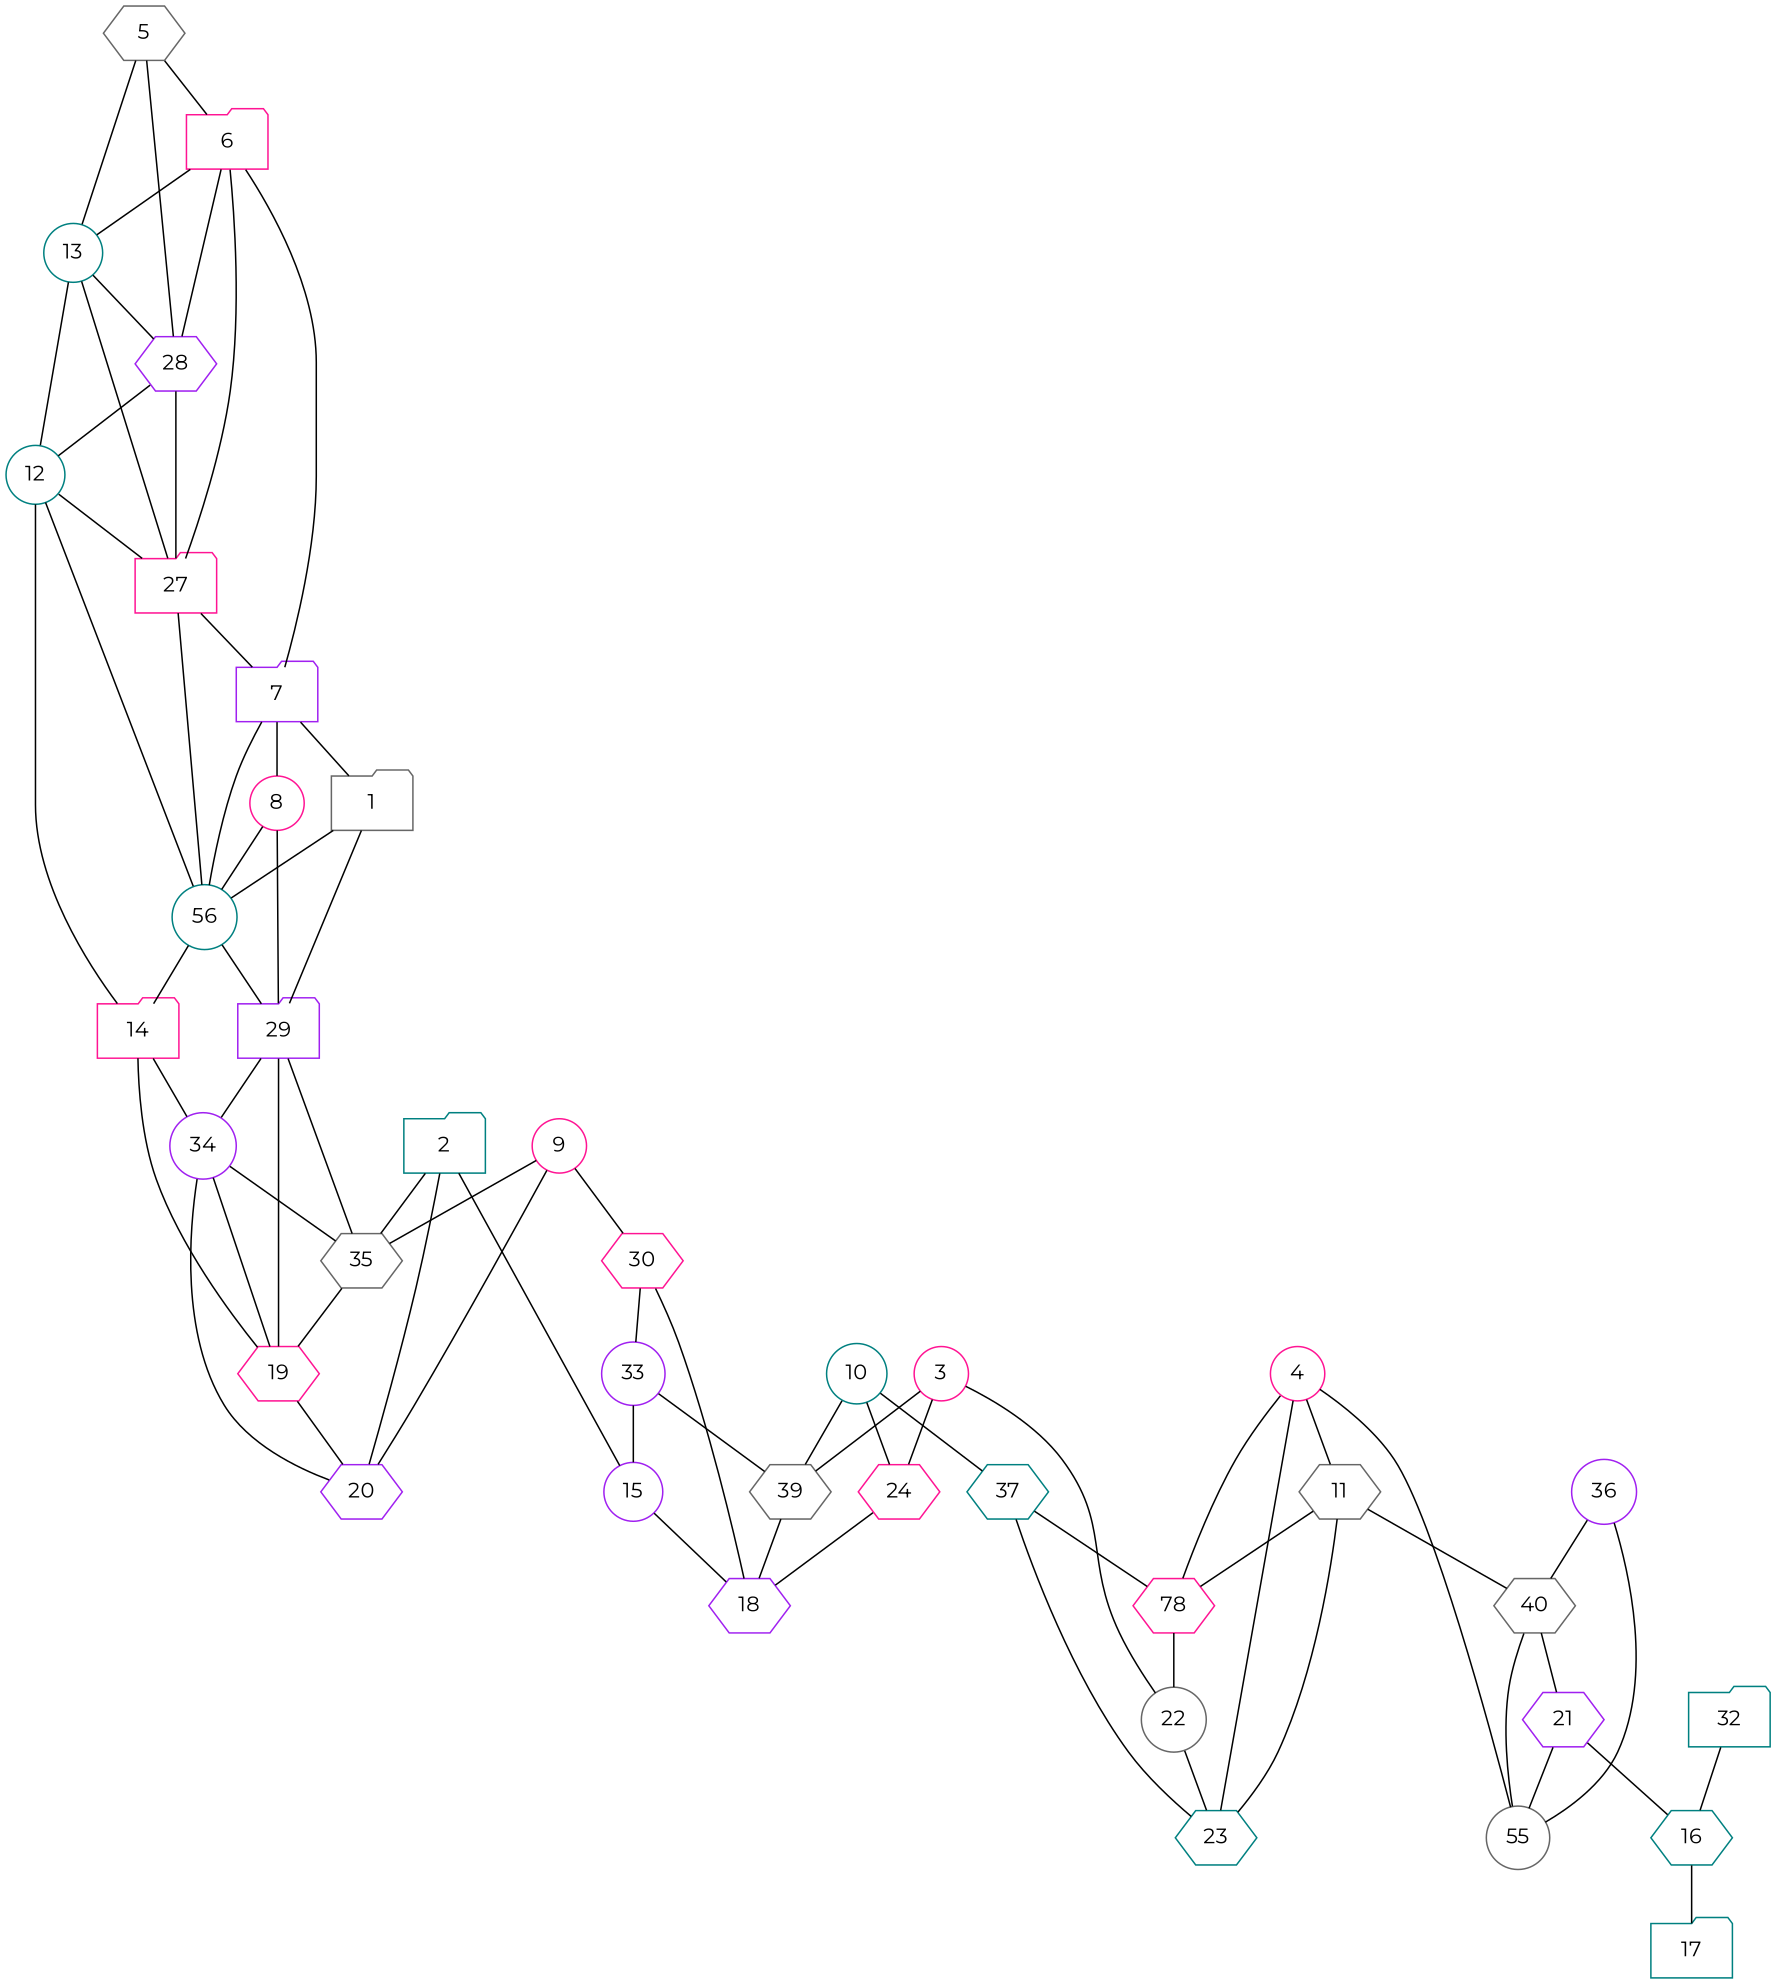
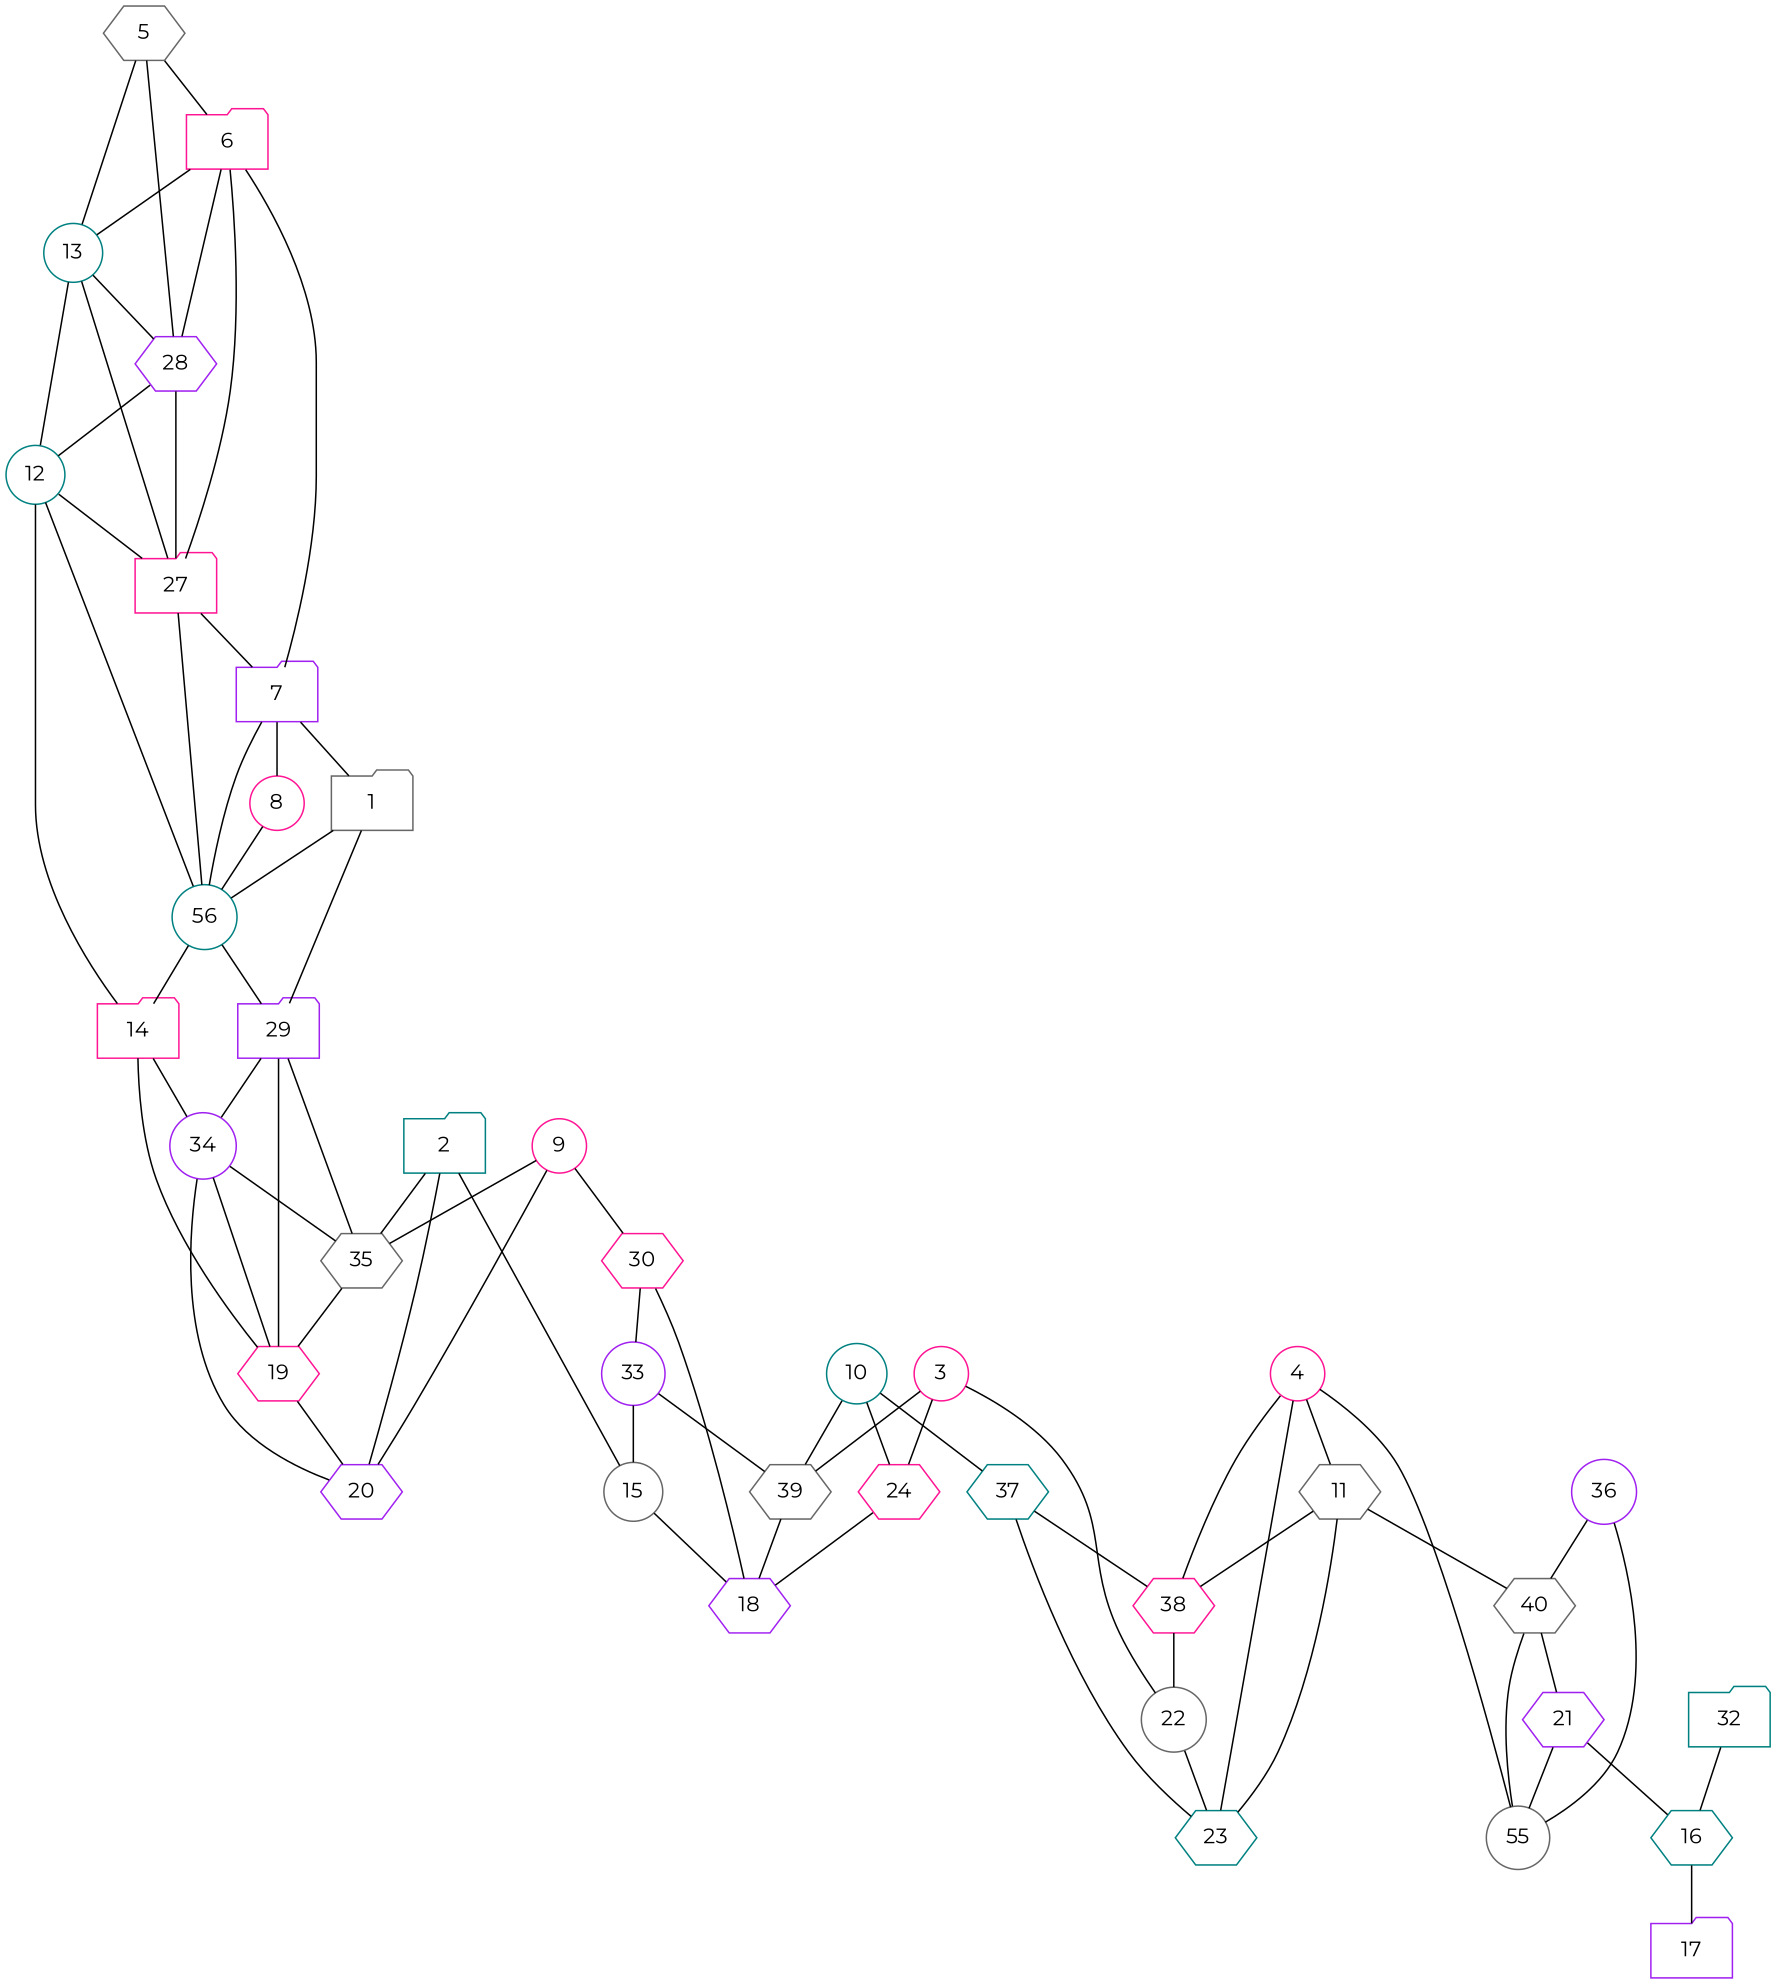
edge "8" -- "29": removed
node "15": color purple -> gray40
node "78": label "78" -> "38"
node "17": color teal -> purple
